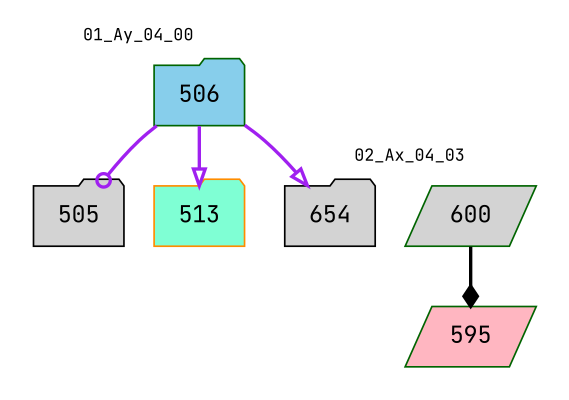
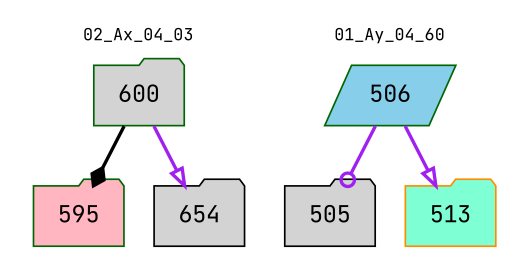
cluster "01_Ay_04_00": label "01_Ay_04_00" -> "01_Ay_04_60"
node "506": shape folder -> parallelogram
edge "506" -> "654": now "600" -> "654"
node "600": shape parallelogram -> folder
node "595": shape parallelogram -> folder
